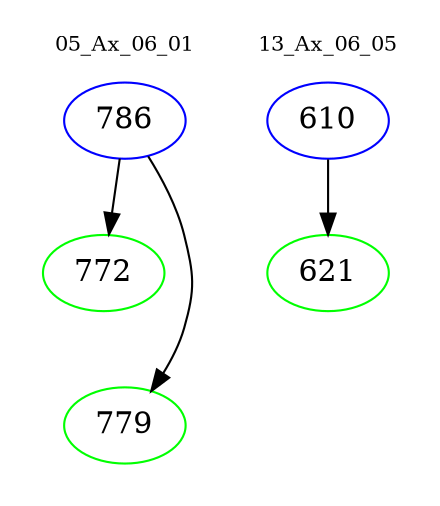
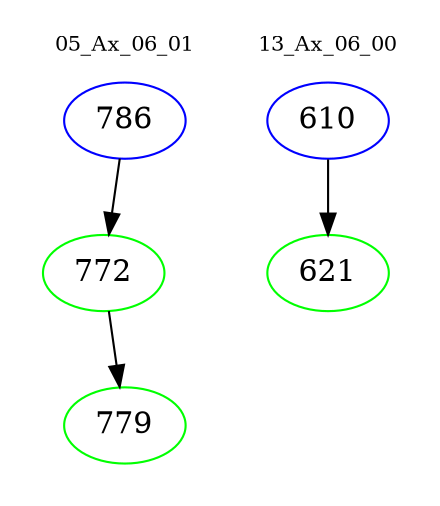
cluster "13_Ax_06_05": label "13_Ax_06_05" -> "13_Ax_06_00"
edge "786" -> "779": now "772" -> "779"
